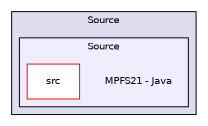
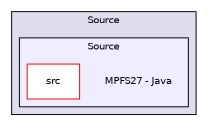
node "MPFS21 - Java": label "MPFS21 - Java" -> "MPFS27 - Java"
